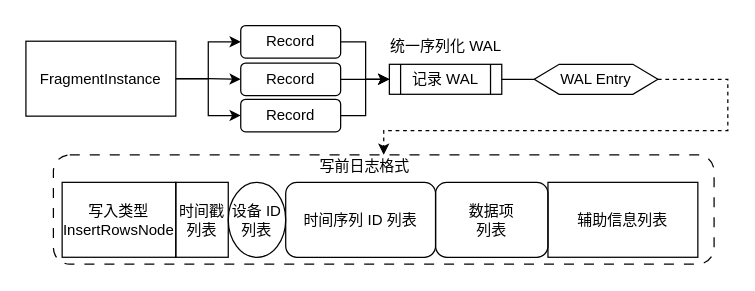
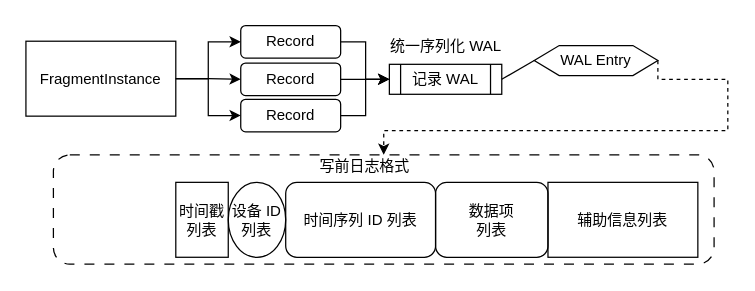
node "WAL Entry": moved (596, 79) -> (596, 61)
node "写入类型 InsertRowsNode": removed
